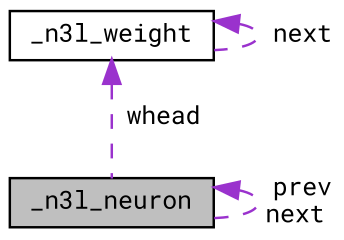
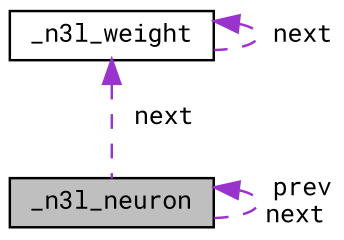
edge "_n3l_neuron" -> "_n3l_weight": label " whead" -> " next"
